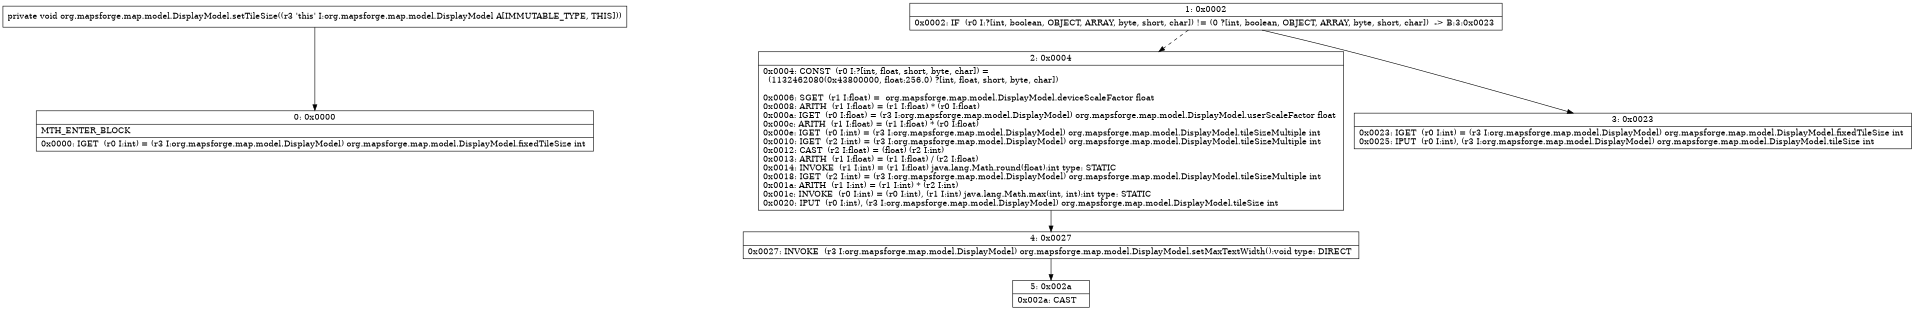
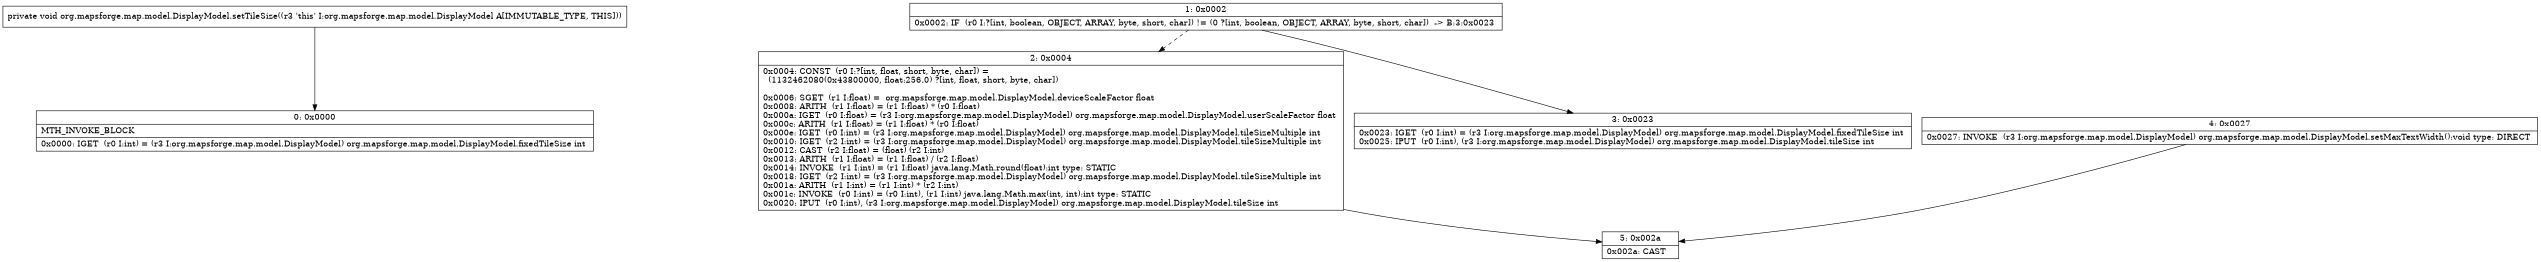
node "0: 0x0000": text "MTH_ENTER_BLOCK" -> "MTH_INVOKE_BLOCK"
edge "2: 0x0004" -> "4: 0x0027": now "2: 0x0004" -> "5: 0x002a"
